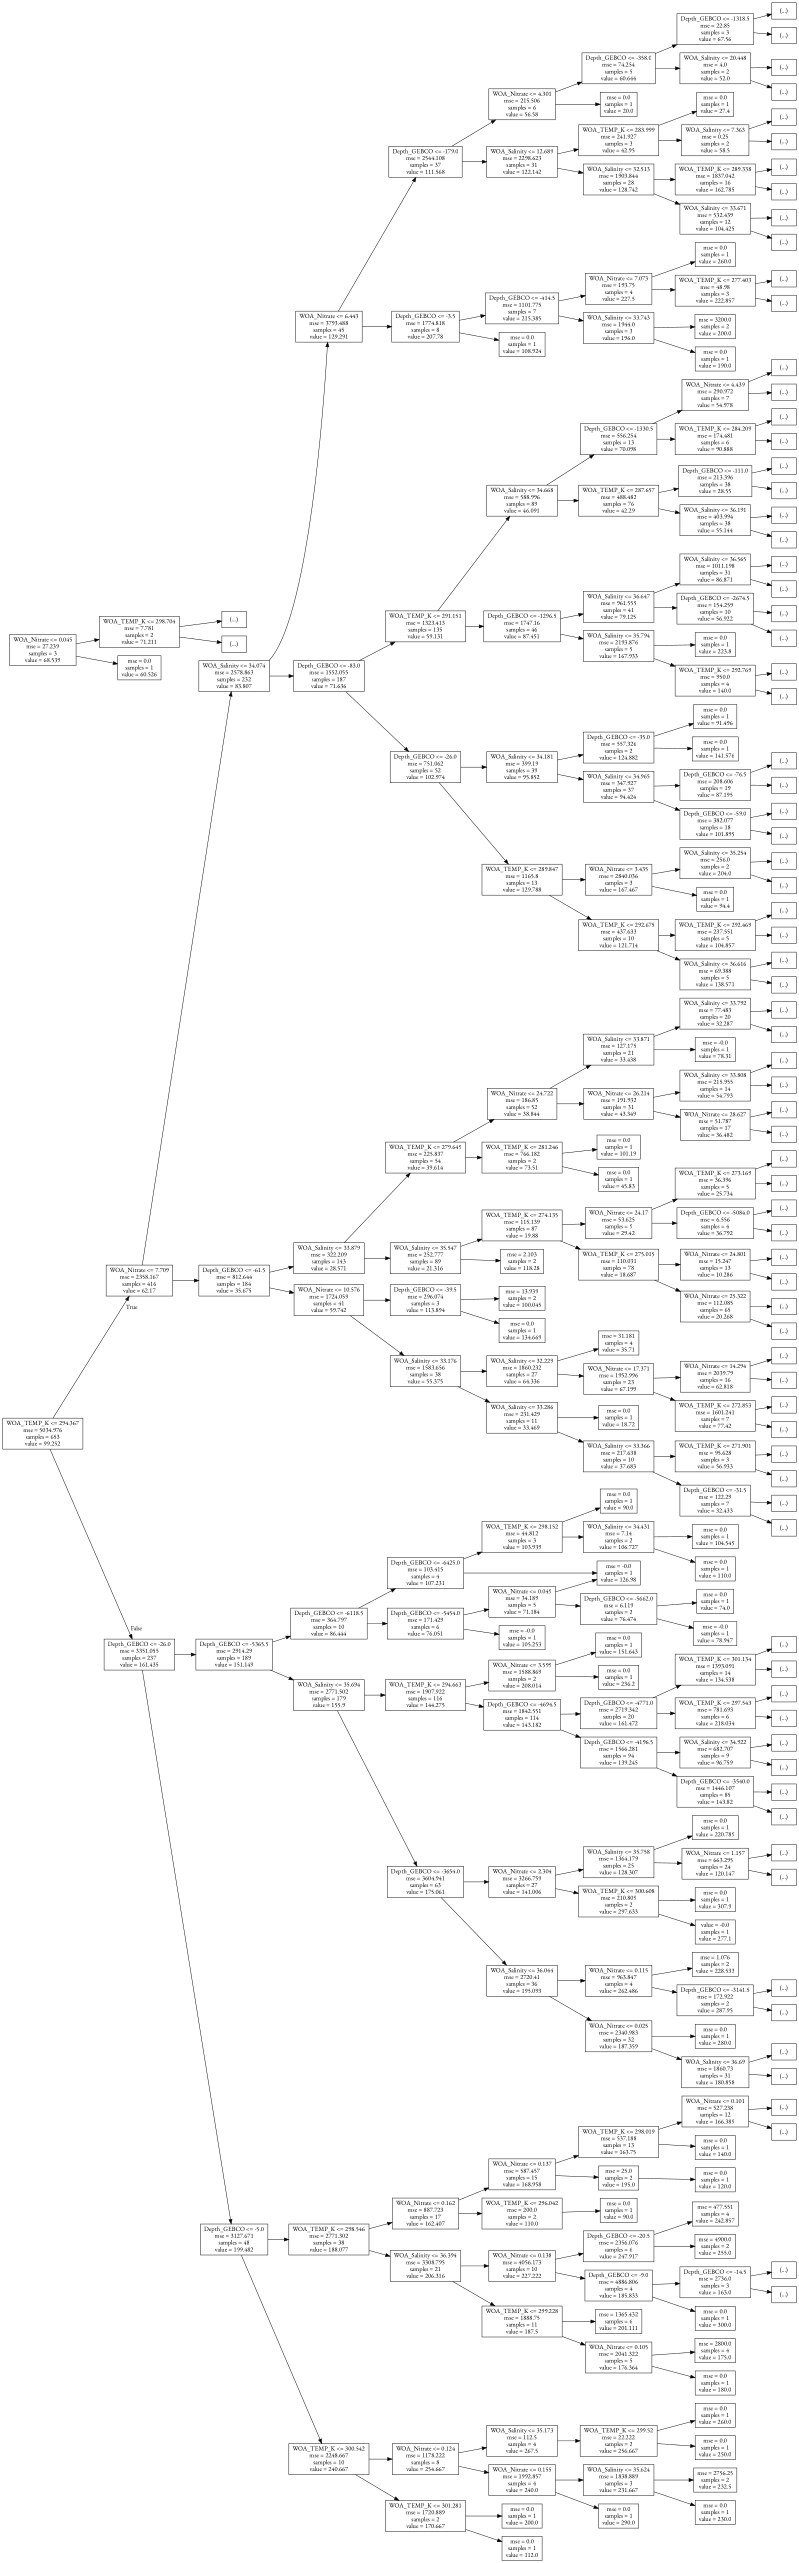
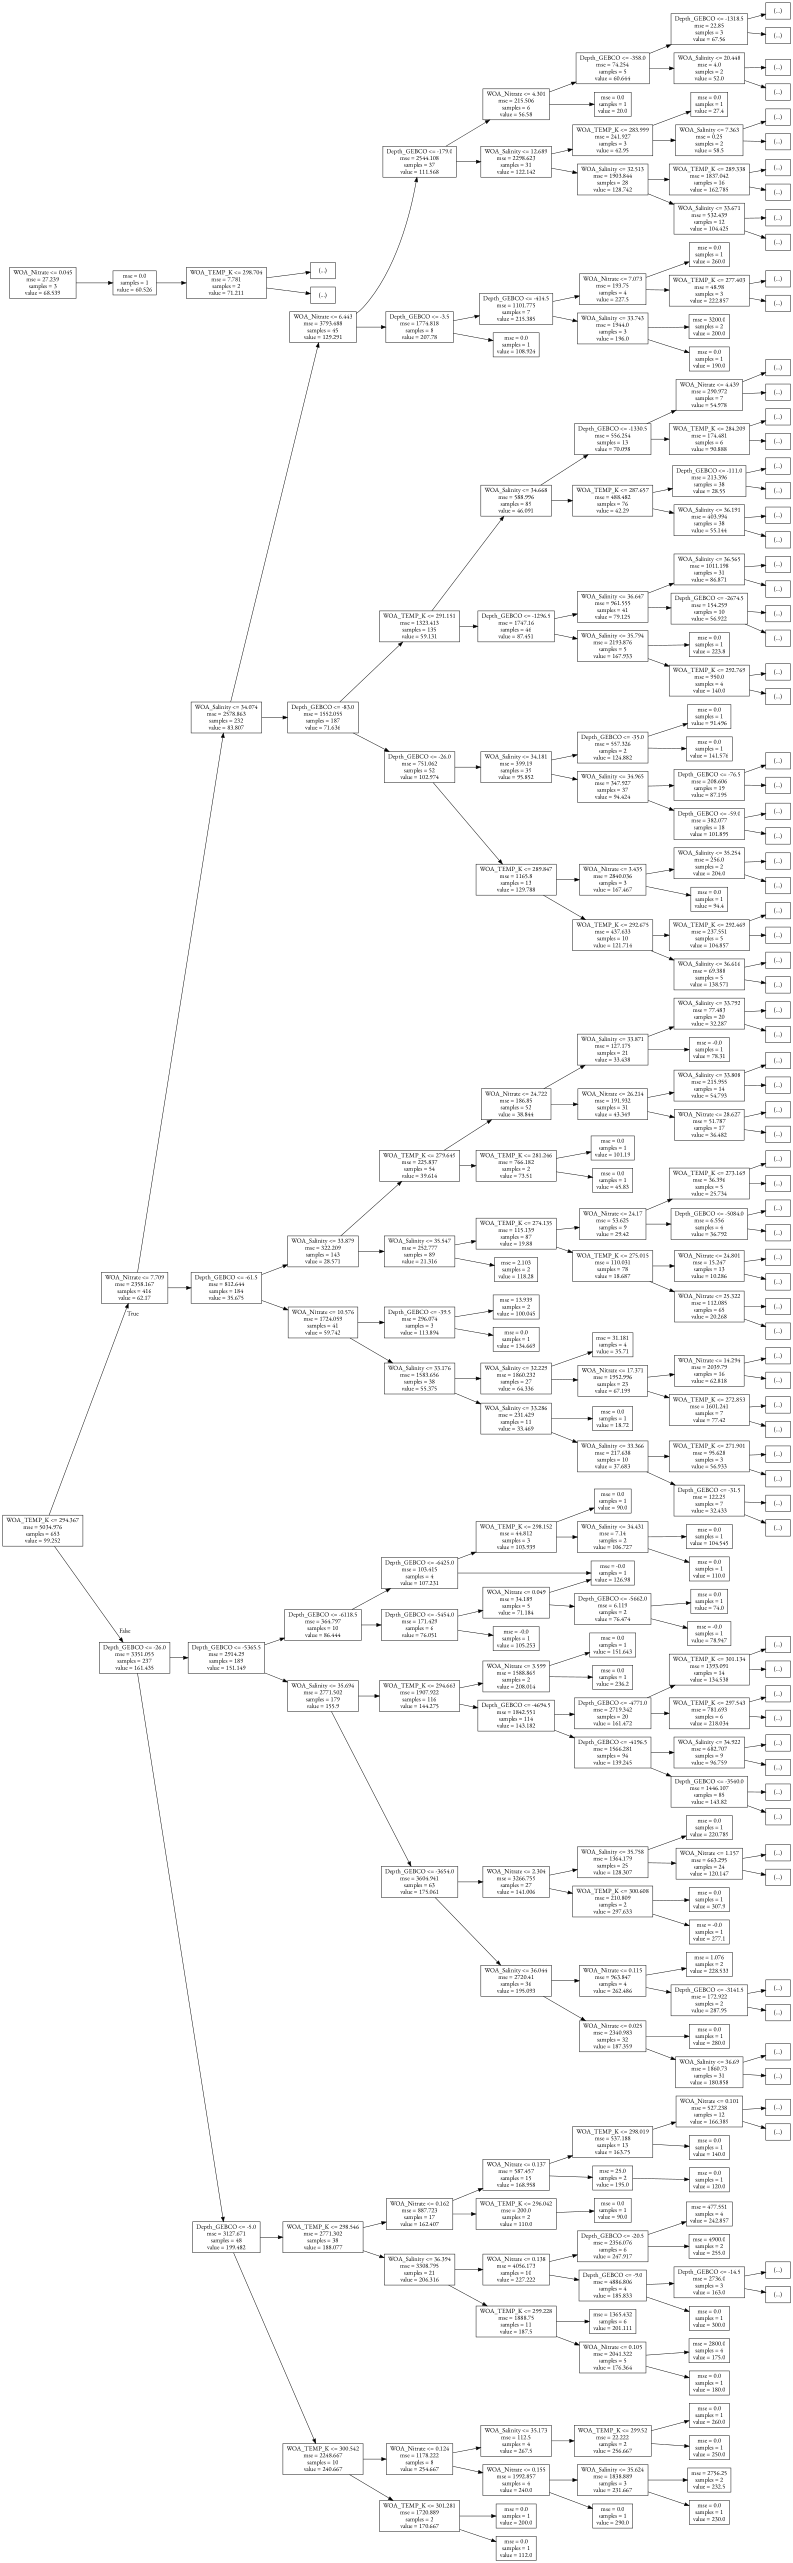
edge "WOA_Nitrate <= 0.045 mse = 27.239 samples = 3 value = 68.539" -> "WOA_TEMP_K <= 298.704 mse = 7.781 samples = 2 value = 71.211": now "mse = 0.0 samples = 1 value = 60.526" -> "WOA_TEMP_K <= 298.704 mse = 7.781 samples = 2 value = 71.211"
node "value = -0.0 samples = 1 value = 277.1": label "value = -0.0 samples = 1 value = 277.1" -> "mse = -0.0 samples = 1 value = 277.1"
